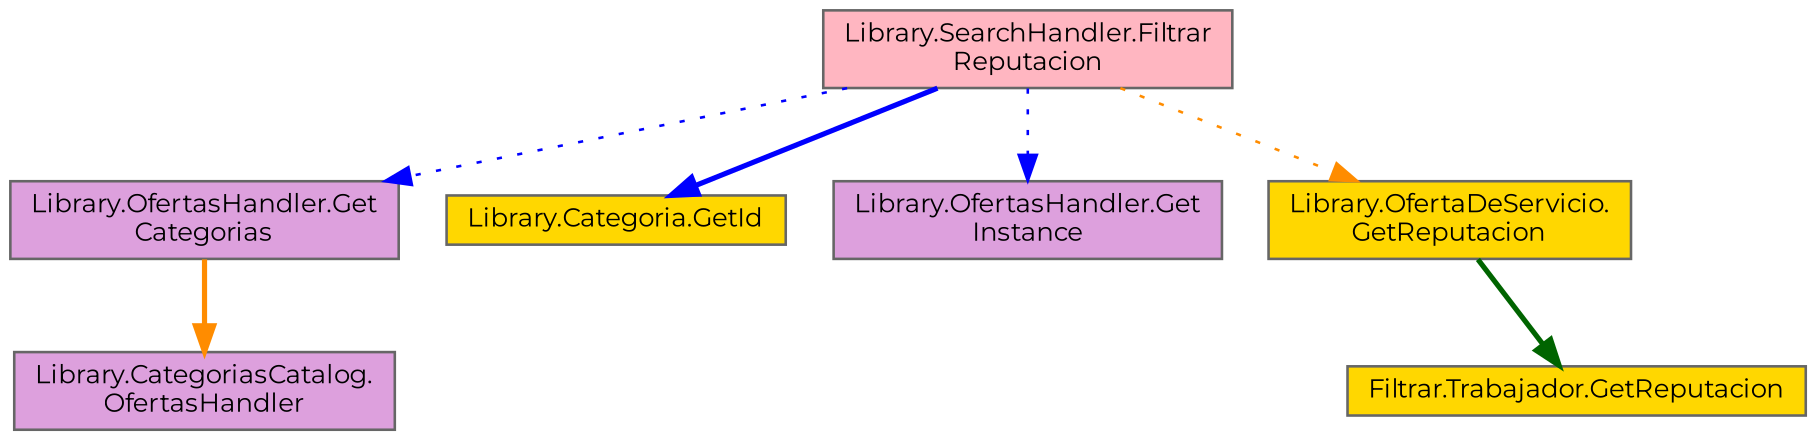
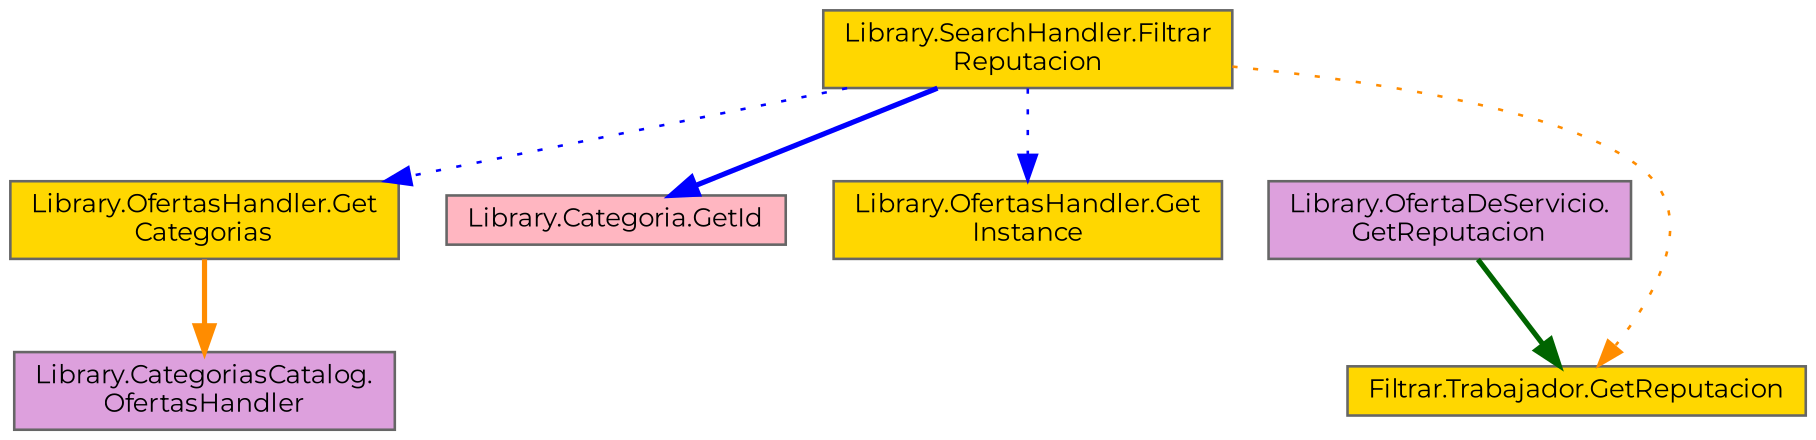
node "Library.SearchHandler.Filtrar Reputacion": fillcolor lightpink -> gold
edge "Library.SearchHandler.Filtrar Reputacion" -> "Library.OfertaDeServicio. GetReputacion": now "Library.SearchHandler.Filtrar Reputacion" -> "Filtrar.Trabajador.GetReputacion"
node "Library.OfertasHandler.Get Categorias": fillcolor plum -> gold
node "Library.Categoria.GetId": fillcolor gold -> lightpink
node "Library.OfertasHandler.Get Instance": fillcolor plum -> gold
node "Library.OfertaDeServicio. GetReputacion": fillcolor gold -> plum
